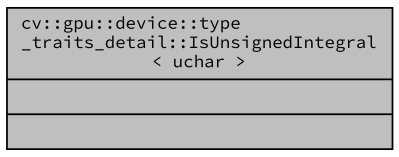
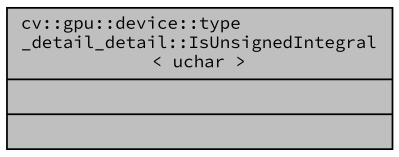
node "cv::gpu::device::type": text "_traits_detail::IsUnsignedIntegral" -> "_detail_detail::IsUnsignedIntegral"
